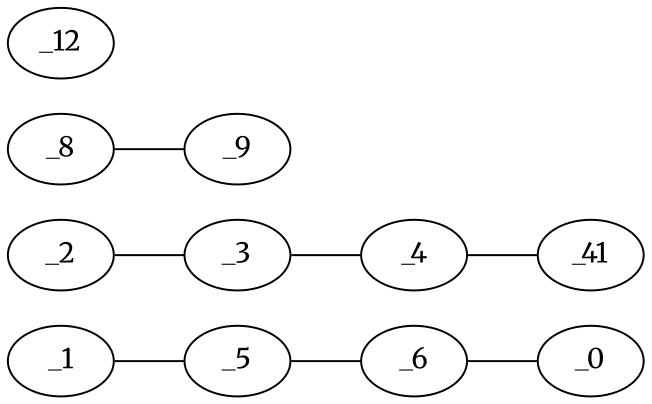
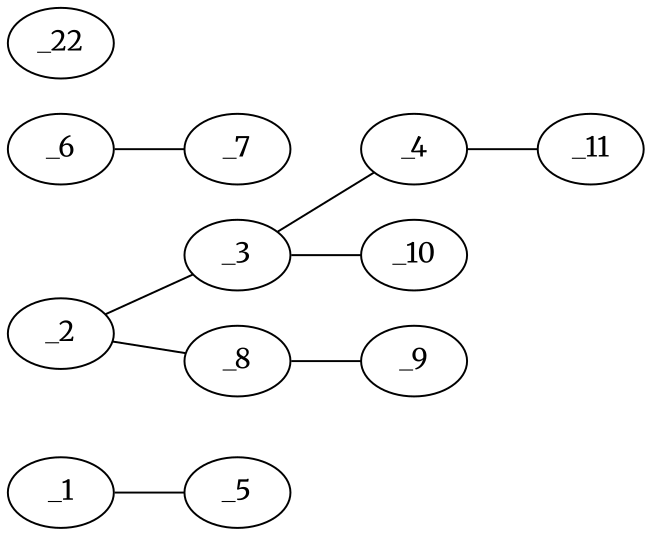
node "_12": label "_12" -> "_22"
node "_10": added
node "_41": label "_41" -> "_11"
edge "_2" -- "_8": added
edge "_5" -- "_6": removed
node "_0": label "_0" -> "_7"
